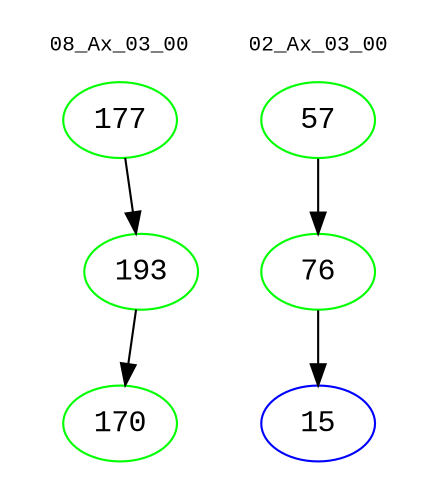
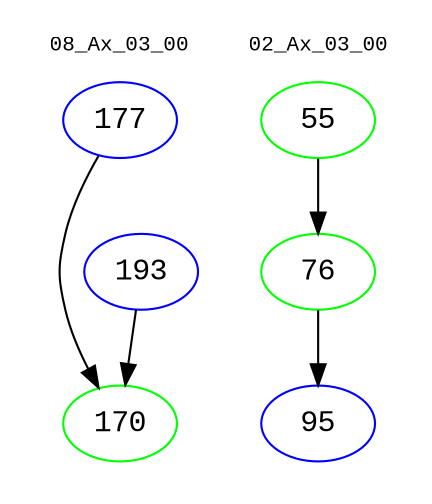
node "177": color green -> blue
node "57": label "57" -> "55"
edge "177" -> "193": now "177" -> "170"
node "193": color green -> blue
node "15": label "15" -> "95"
